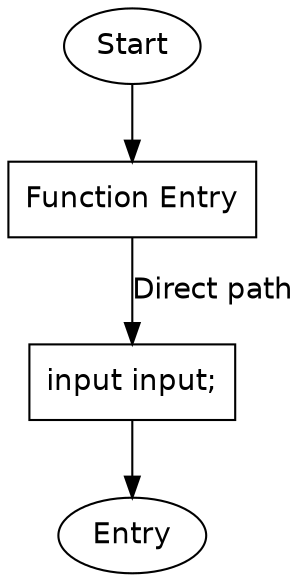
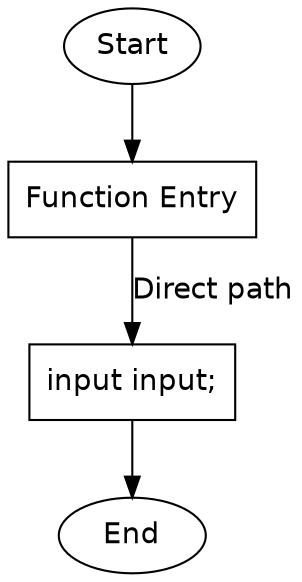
node "Entry": label "Entry" -> "End"
